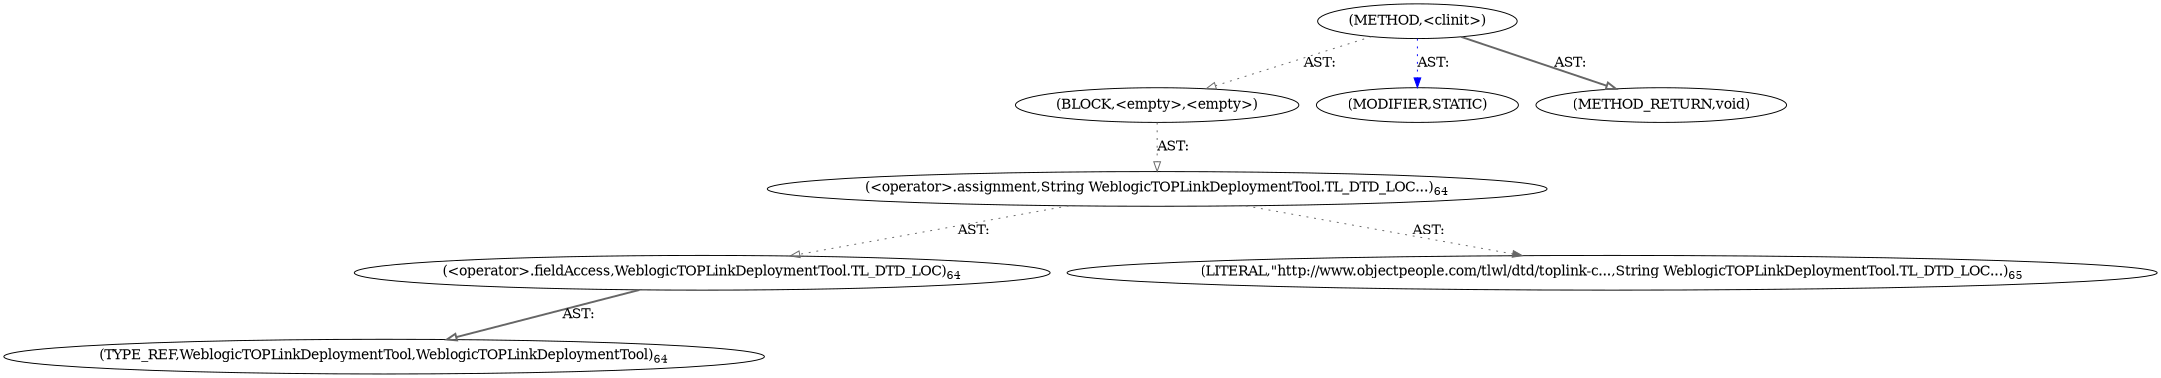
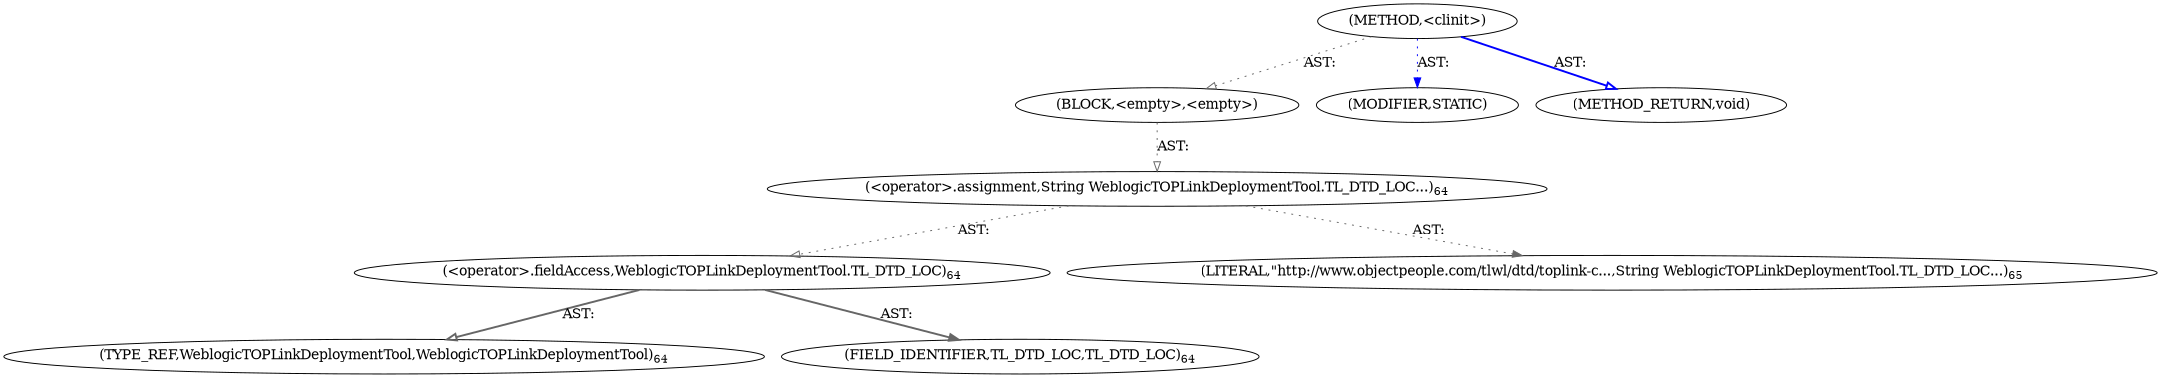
edge "(METHOD,<clinit>)" -> "(METHOD_RETURN,void)": color gray40 -> blue
node "(FIELD_IDENTIFIER,TL_DTD_LOC,TL_DTD_LOC)": added
